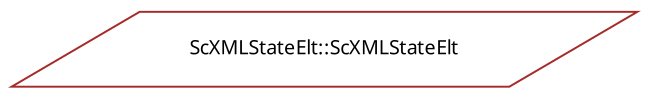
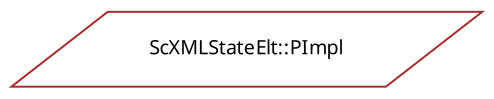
node "ScXMLStateElt::ScXMLStateElt": label "ScXMLStateElt::ScXMLStateElt" -> "ScXMLStateElt::PImpl"
